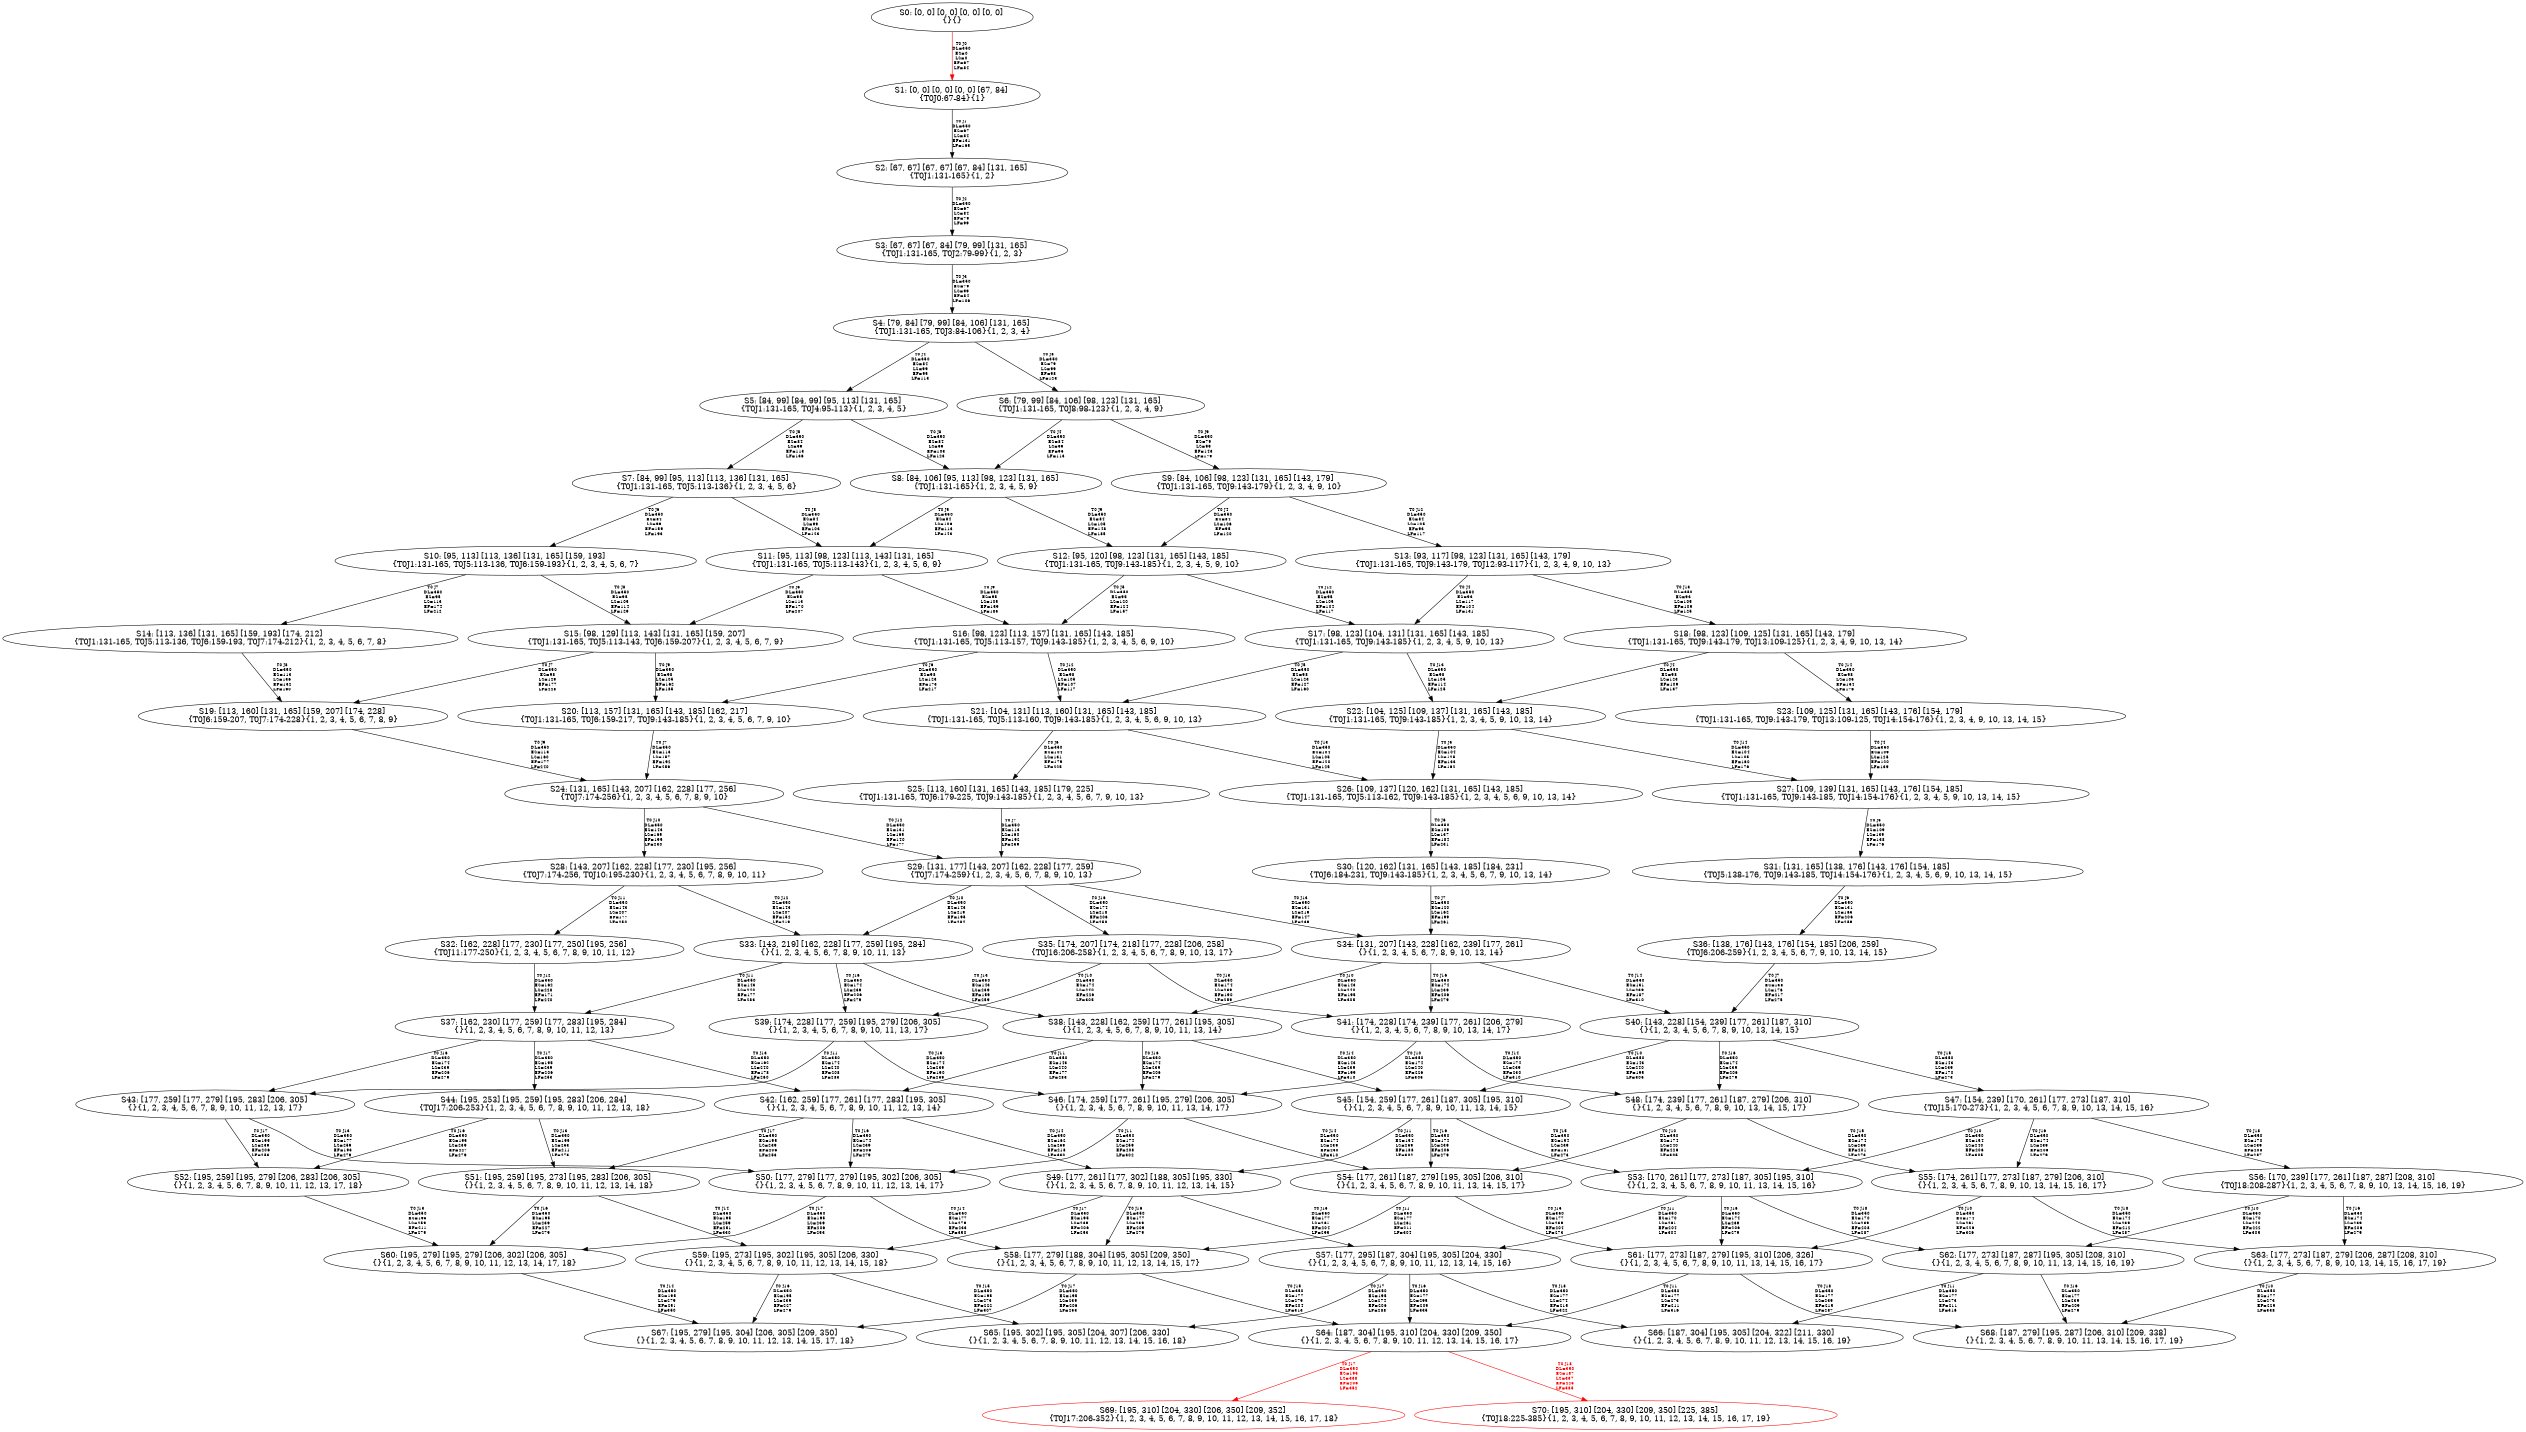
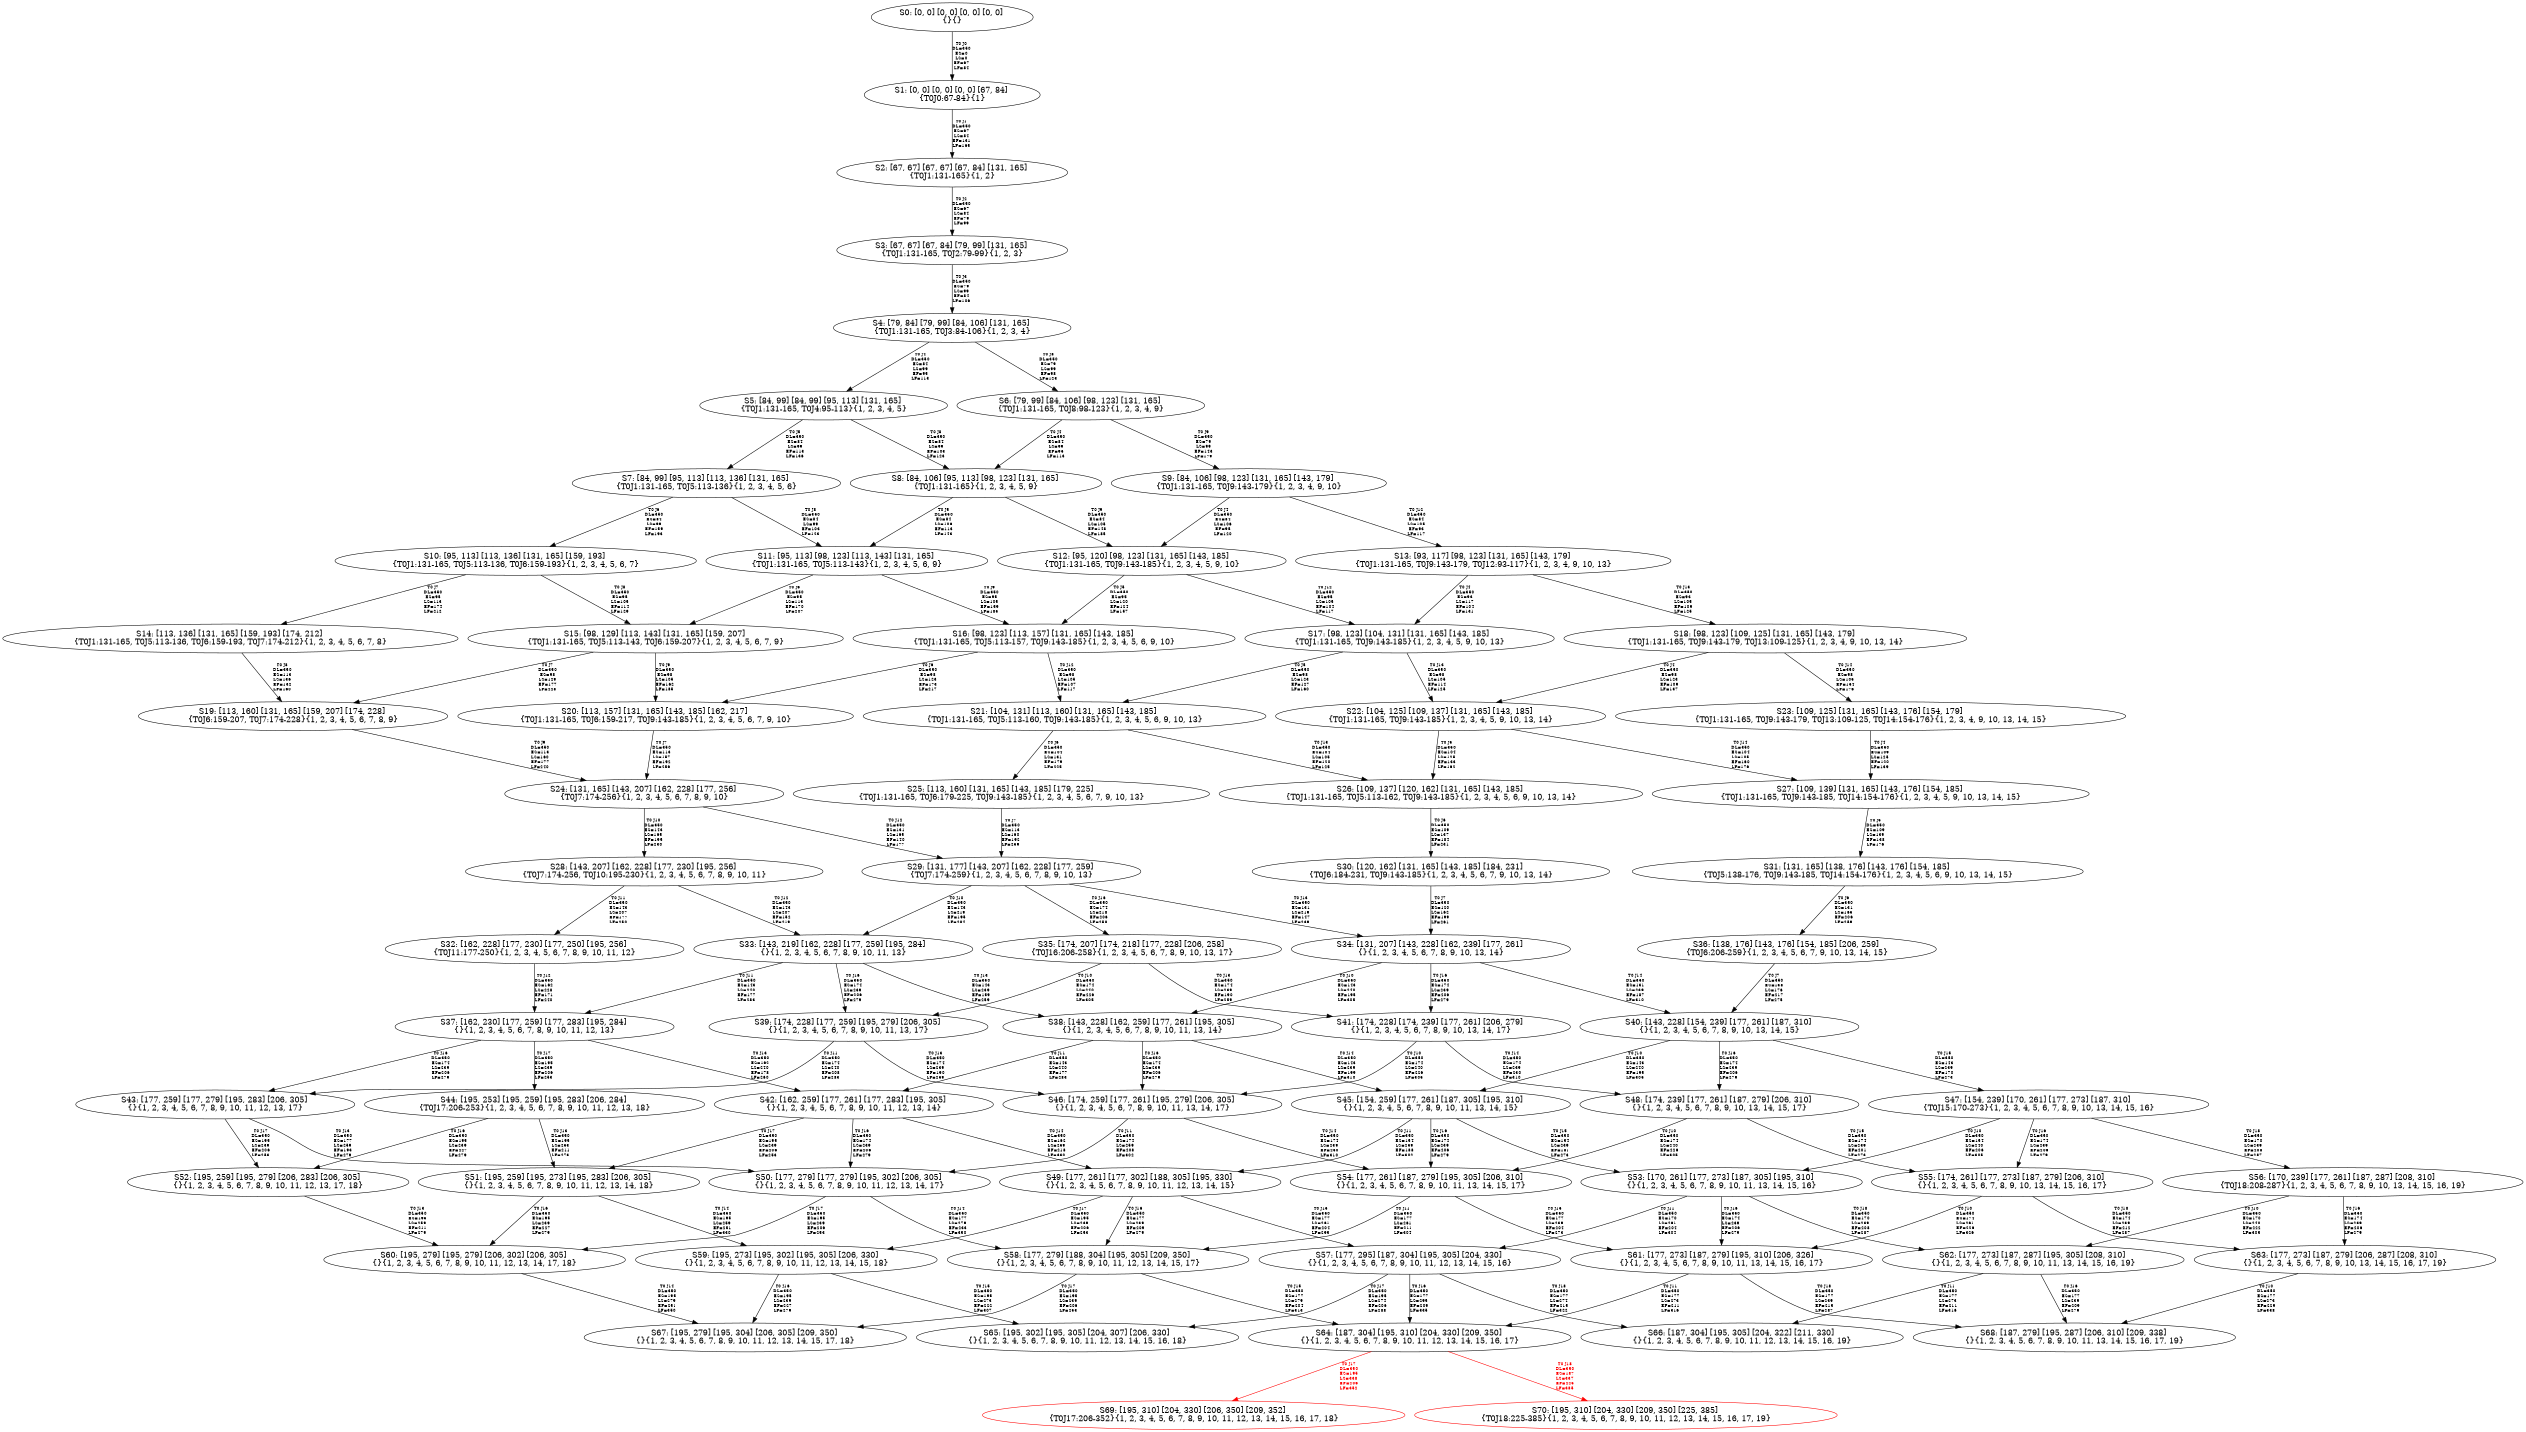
edge "S0: [0, 0] [0, 0] [0, 0] [0, 0] {}{}" -> "S1: [0, 0] [0, 0] [0, 0] [67, 84] {T0J0:67-84}{1}": color Red -> black
